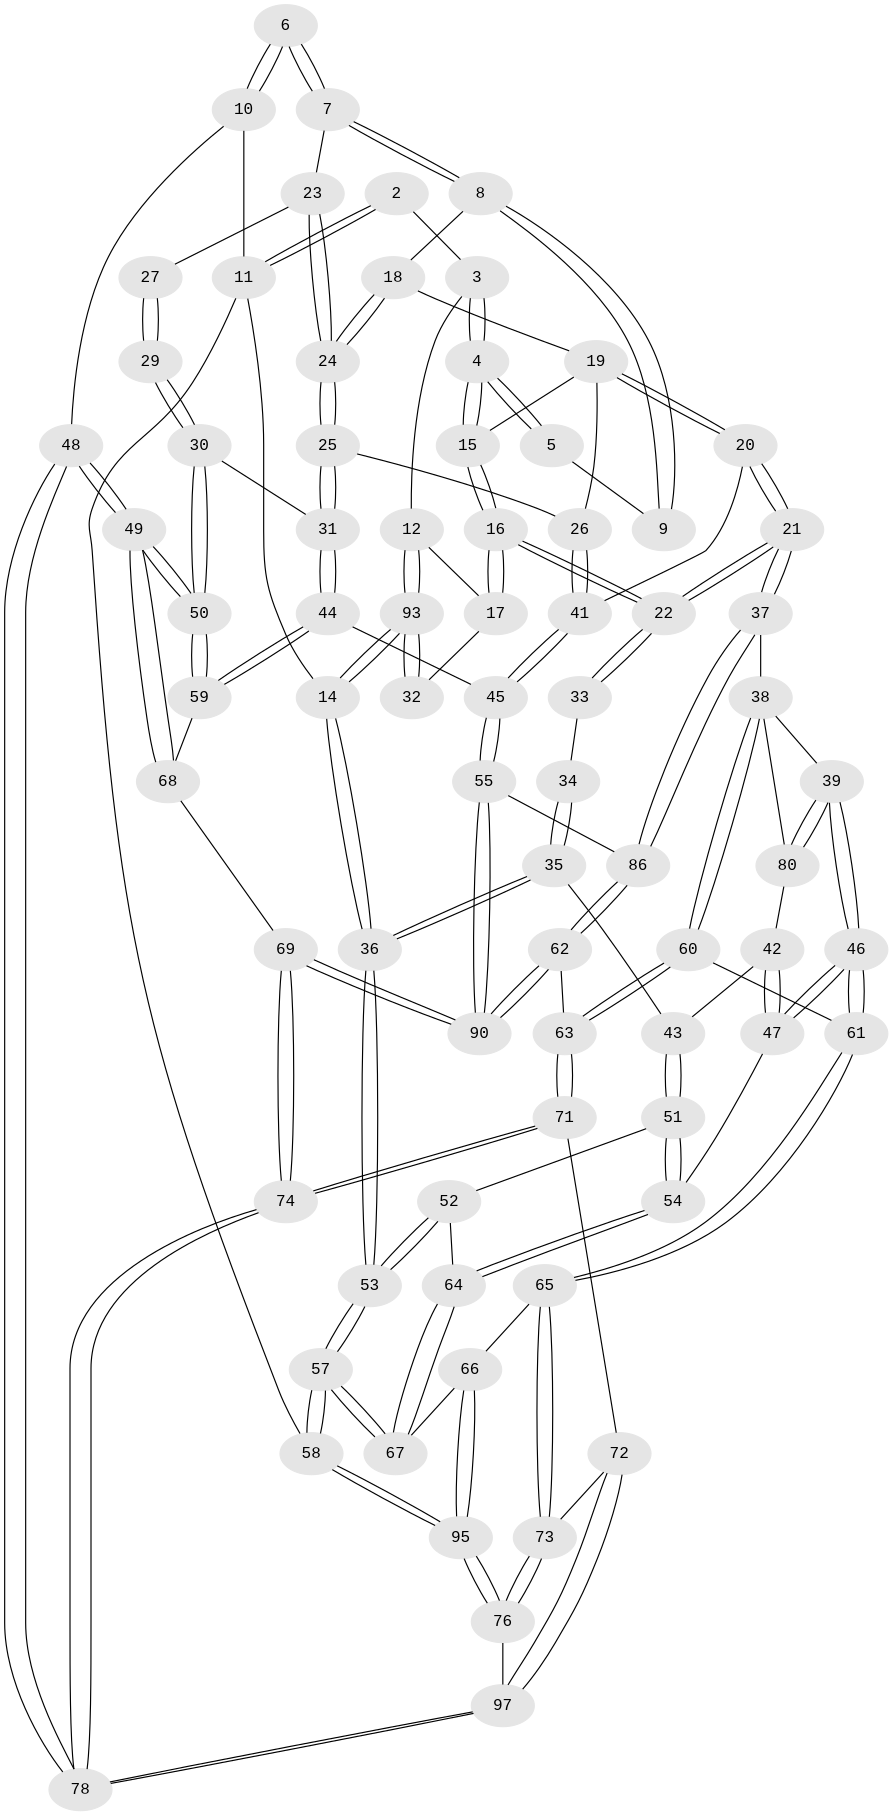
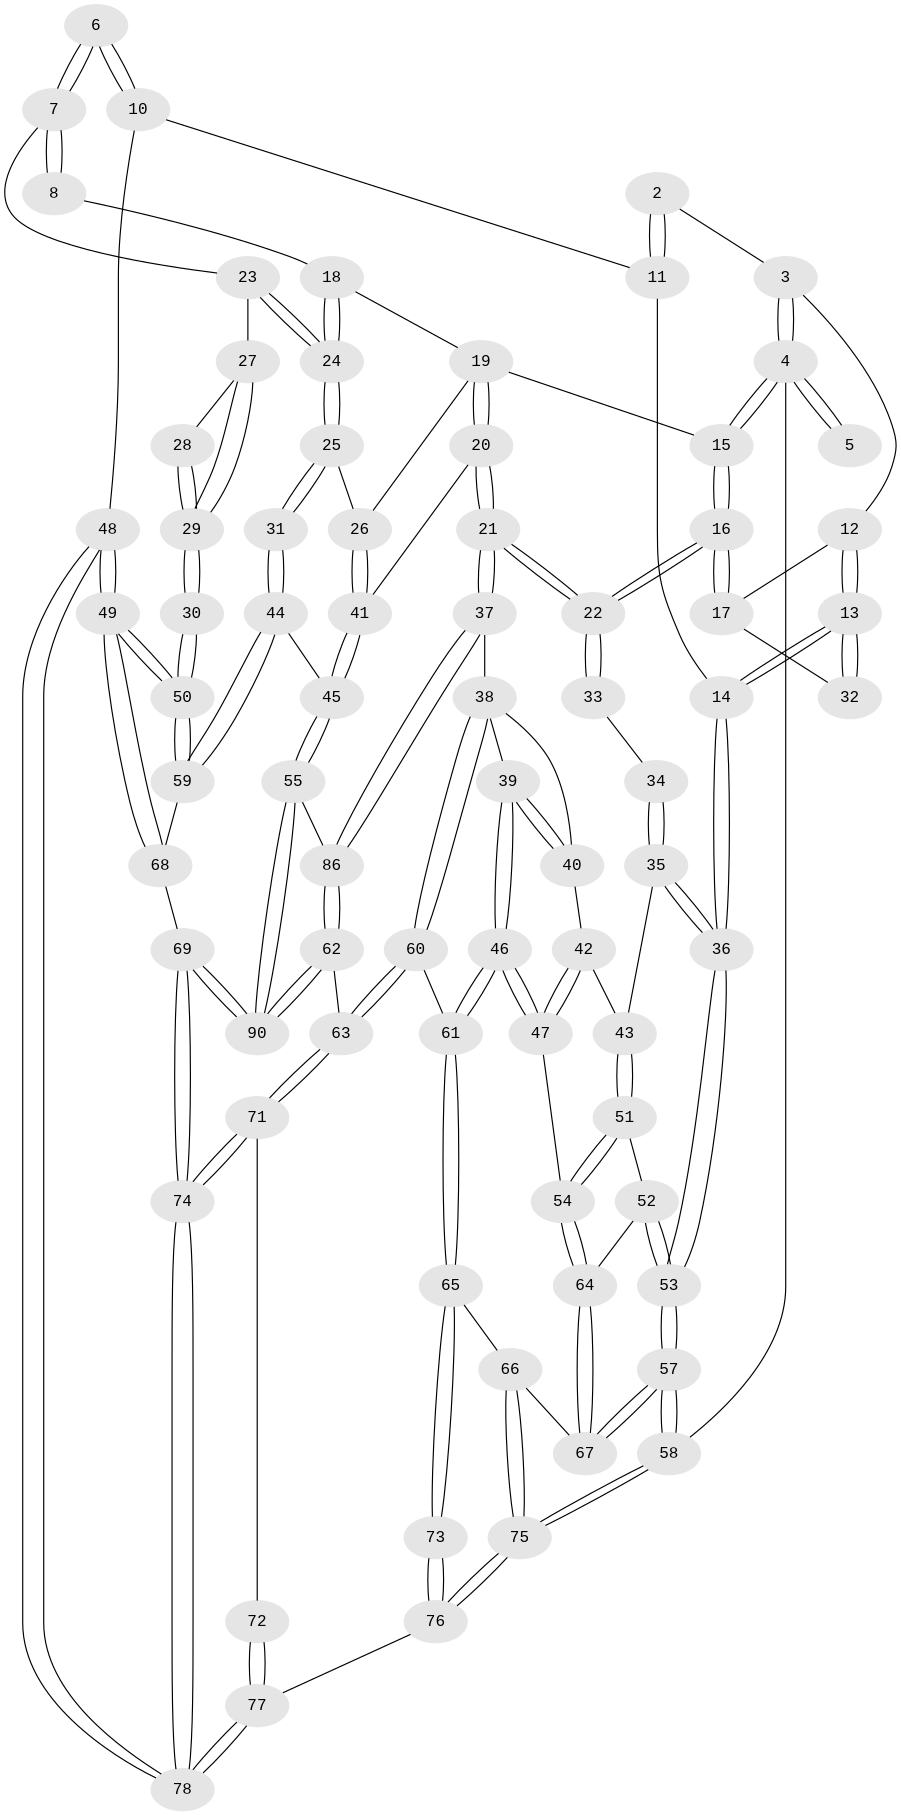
node "28": added
edge "30" -- "31": removed
node "9": removed
node "93": label "93" -> "13"
edge "11" -- "58": now "4" -- "58"
node "80": label "80" -> "40"
edge "72" -- "73": removed
node "95": label "95" -> "75"
node "97": label "97" -> "77"
